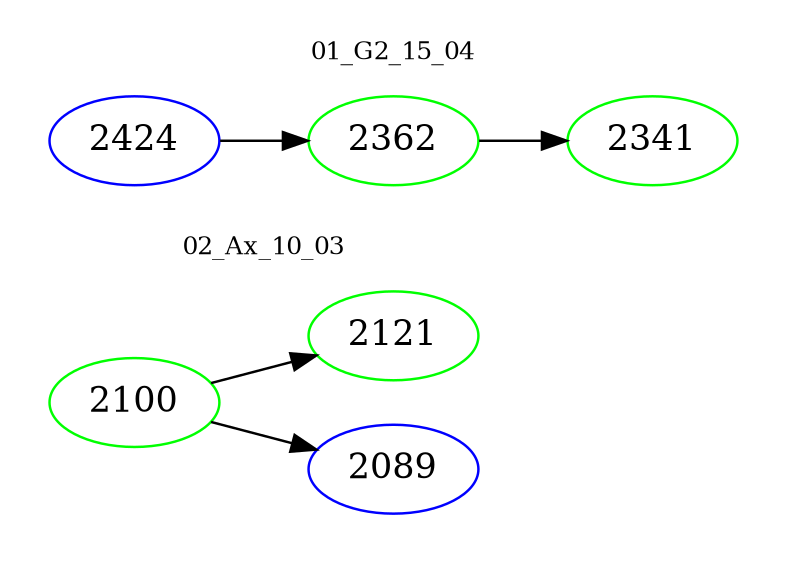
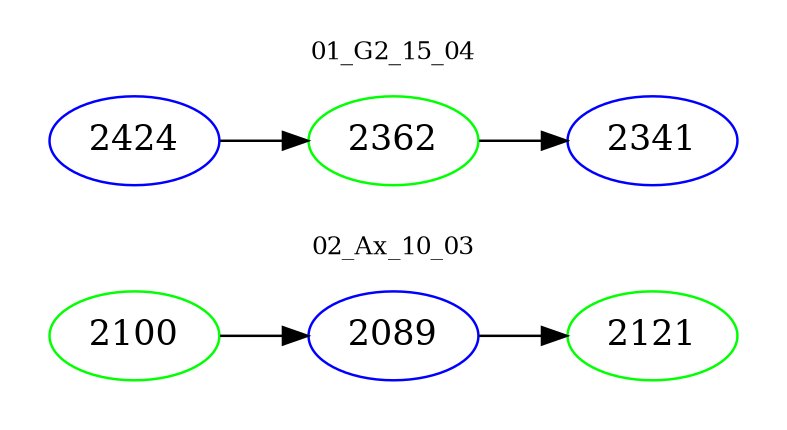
node "2341": color green -> blue
edge "2100" -> "2121": now "2089" -> "2121"
